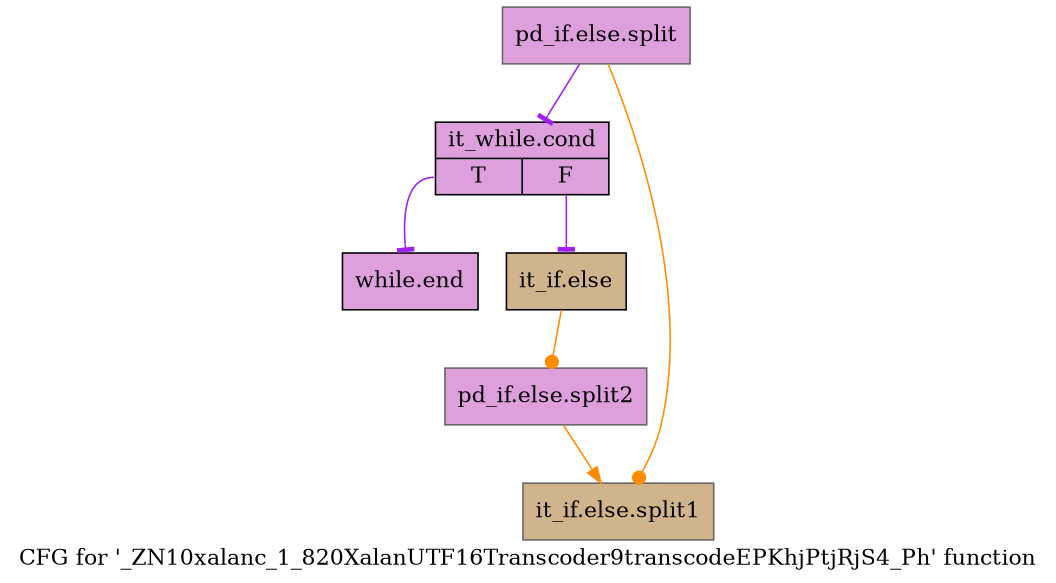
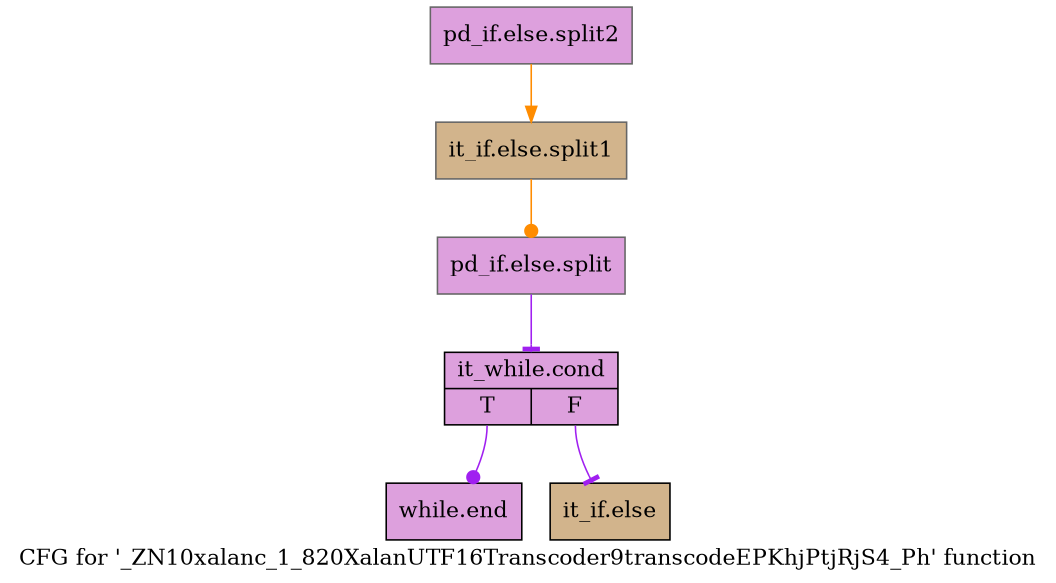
edge "it_while.cond" -> "while.end": arrowhead tee -> dot
edge "pd_if.else.split" -> "it_if.else.split1": reversed
edge "it_if.else" -> "pd_if.else.split2": removed
